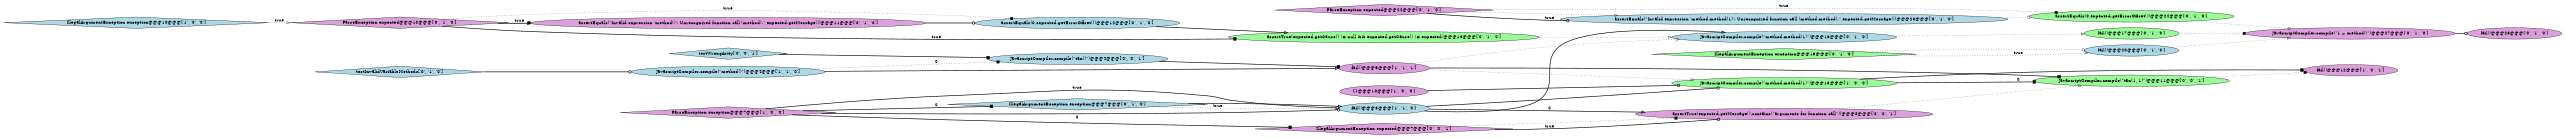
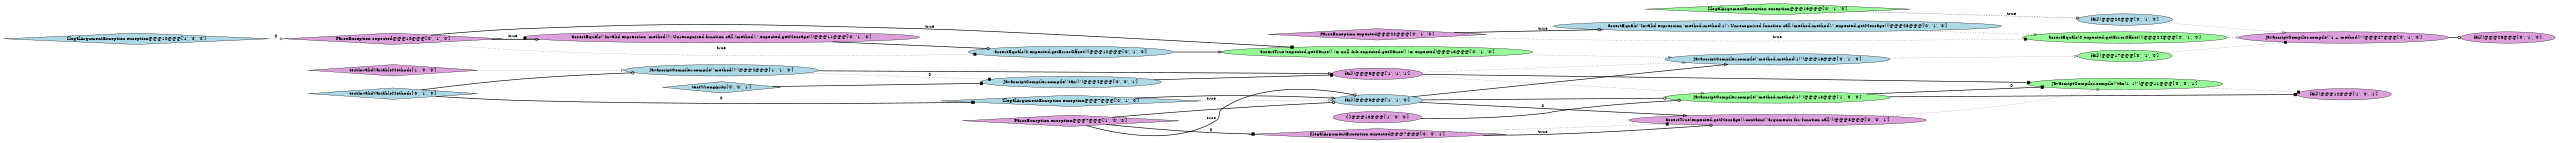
edge "IllegalArgumentException exception@@@10@@@['1', '0', '0']" -> "ParseException expected@@@10@@@['0', '1', '0']": label "true" -> "0"
node "testInvalidVariableMethods['1', '0', '0']": added
edge "ParseException exception@@@7@@@['1', '0', '0']" -> "IllegalArgumentException exception@@@7@@@['0', '1', '0']": now "testInvalidVariableMethods['0', '1', '0']" -> "IllegalArgumentException exception@@@7@@@['0', '1', '0']"
